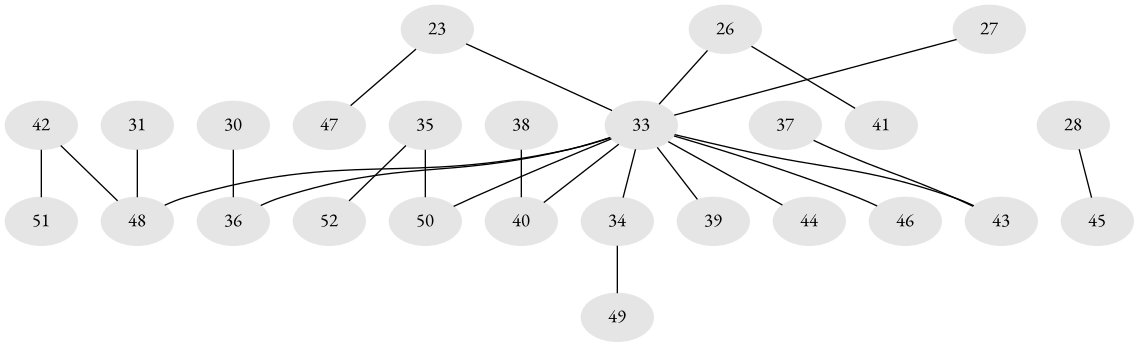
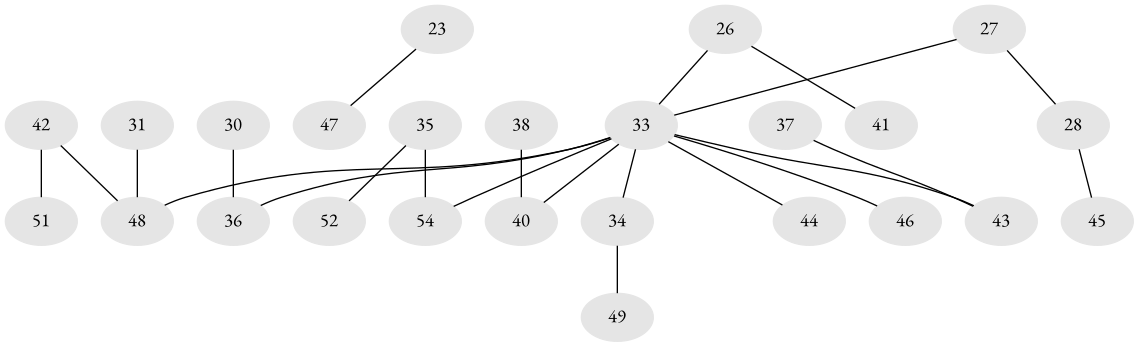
edge "23" -- "33": removed
edge "27" -- "28": added
node "50": label "50" -> "54"
node "39": removed
